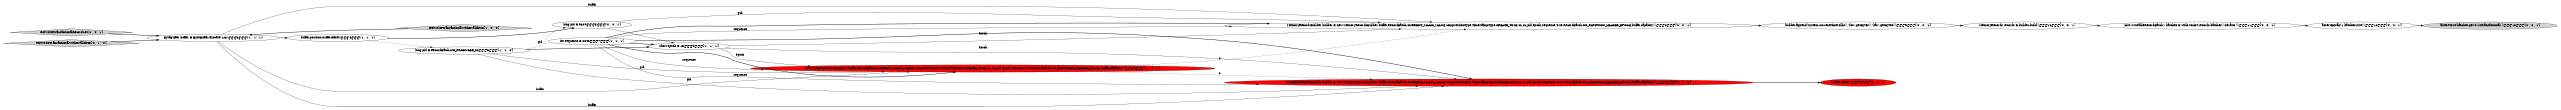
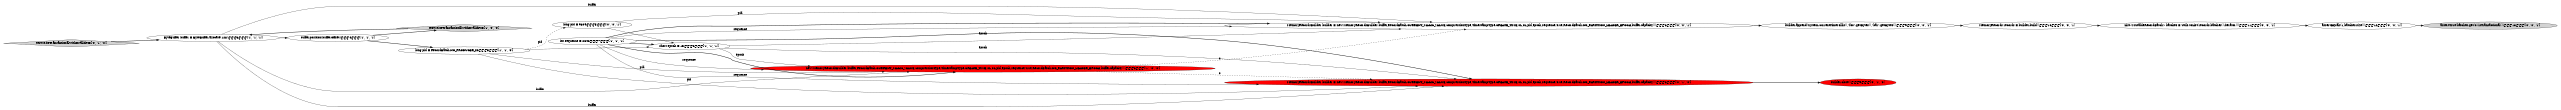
node "testWriteTransactionalRecordSet['0', '0', '1']": removed
edge "buffer.position(bufferOffset)@@@4@@@['1', '1', '1']" -> "long pid = 9809@@@5@@@['0', '0', '1']": now "buffer.position(bufferOffset)@@@4@@@['1', '1', '1']" -> "testWriteTransactionalWithInvalidPID['1', '0', '0']"
edge "buffer.position(bufferOffset)@@@4@@@['1', '1', '1']" -> "long pid = RecordBatch.NO_PRODUCER_ID@@@5@@@['1', '1', '0']": style dashed -> bold
edge "long pid = RecordBatch.NO_PRODUCER_ID@@@5@@@['1', '1', '0']" -> "short epoch = 15@@@6@@@['1', '1', '1']": style bold -> solid
